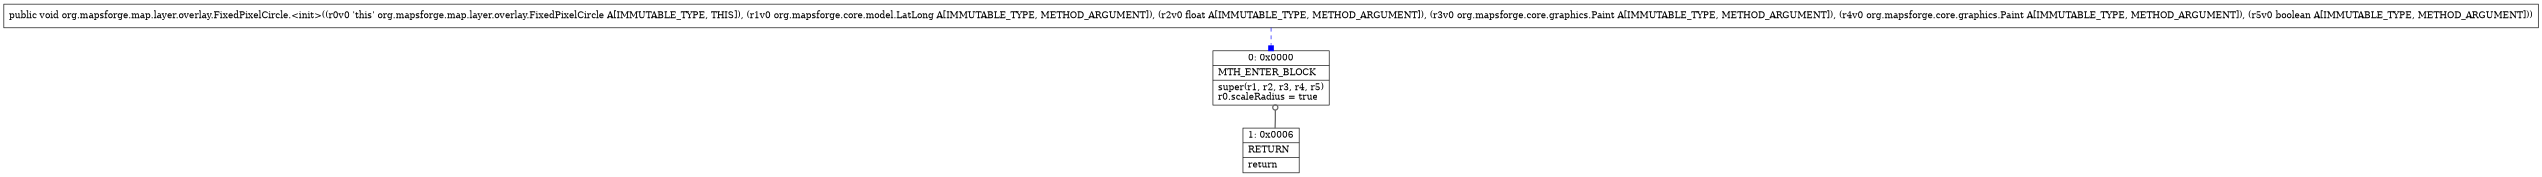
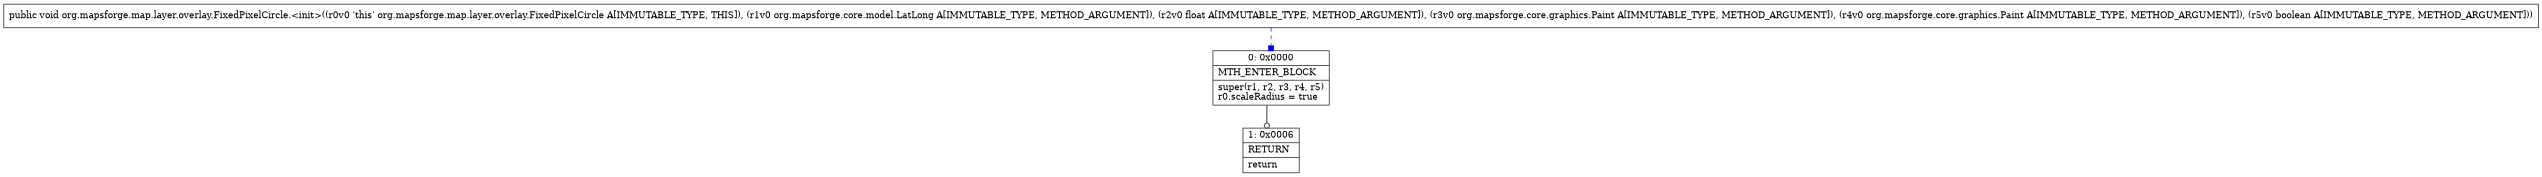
edge "1: 0x0006" -> "0: 0x0000": reversed
